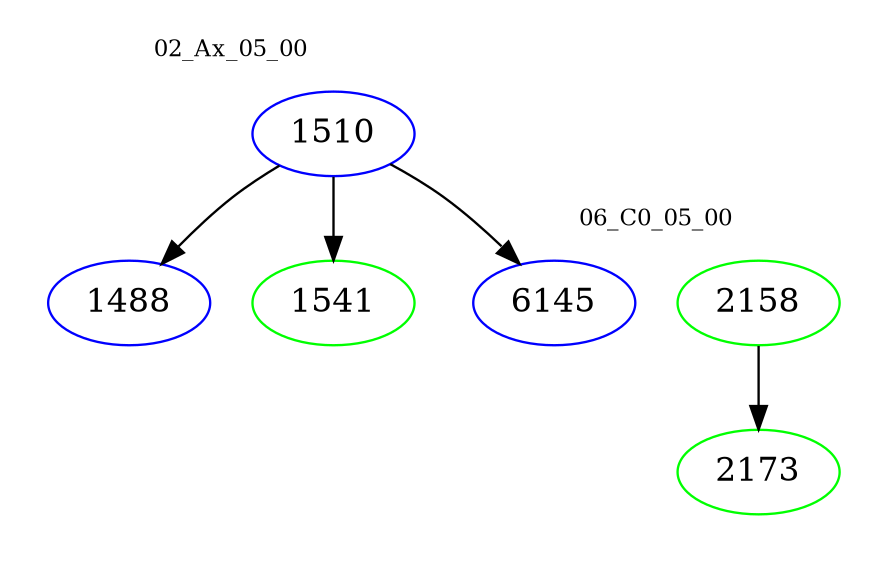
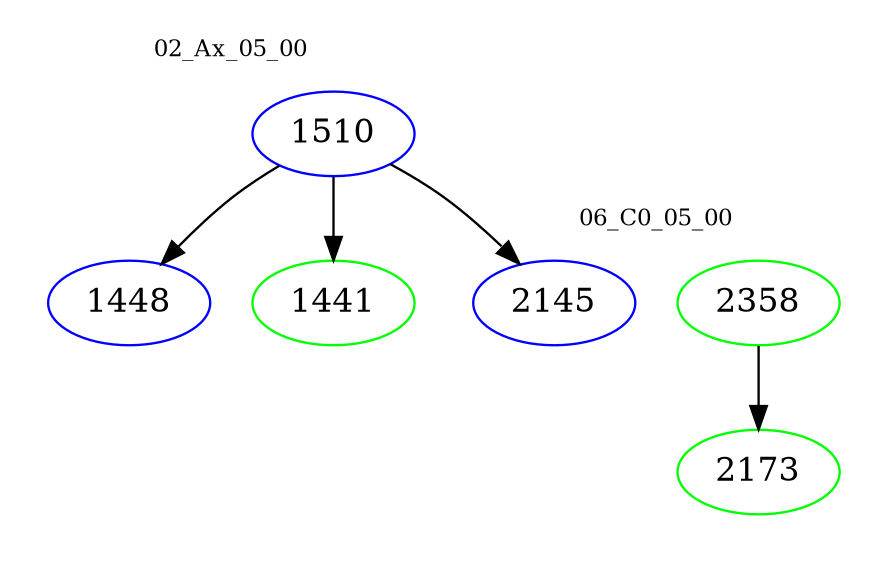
node "1488": label "1488" -> "1448"
node "1541": label "1541" -> "1441"
node "6145": label "6145" -> "2145"
node "2158": label "2158" -> "2358"
